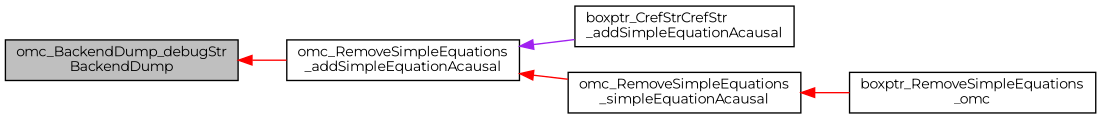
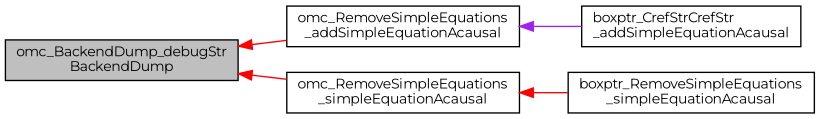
edge "omc_RemoveSimpleEquations _simpleEquationAcausal" -> "omc_RemoveSimpleEquations _addSimpleEquationAcausal": now "omc_RemoveSimpleEquations _simpleEquationAcausal" -> "omc_BackendDump_debugStr BackendDump"
node "boxptr_RemoveSimpleEquations _omc": label "boxptr_RemoveSimpleEquations _omc" -> "boxptr_RemoveSimpleEquations _simpleEquationAcausal"
